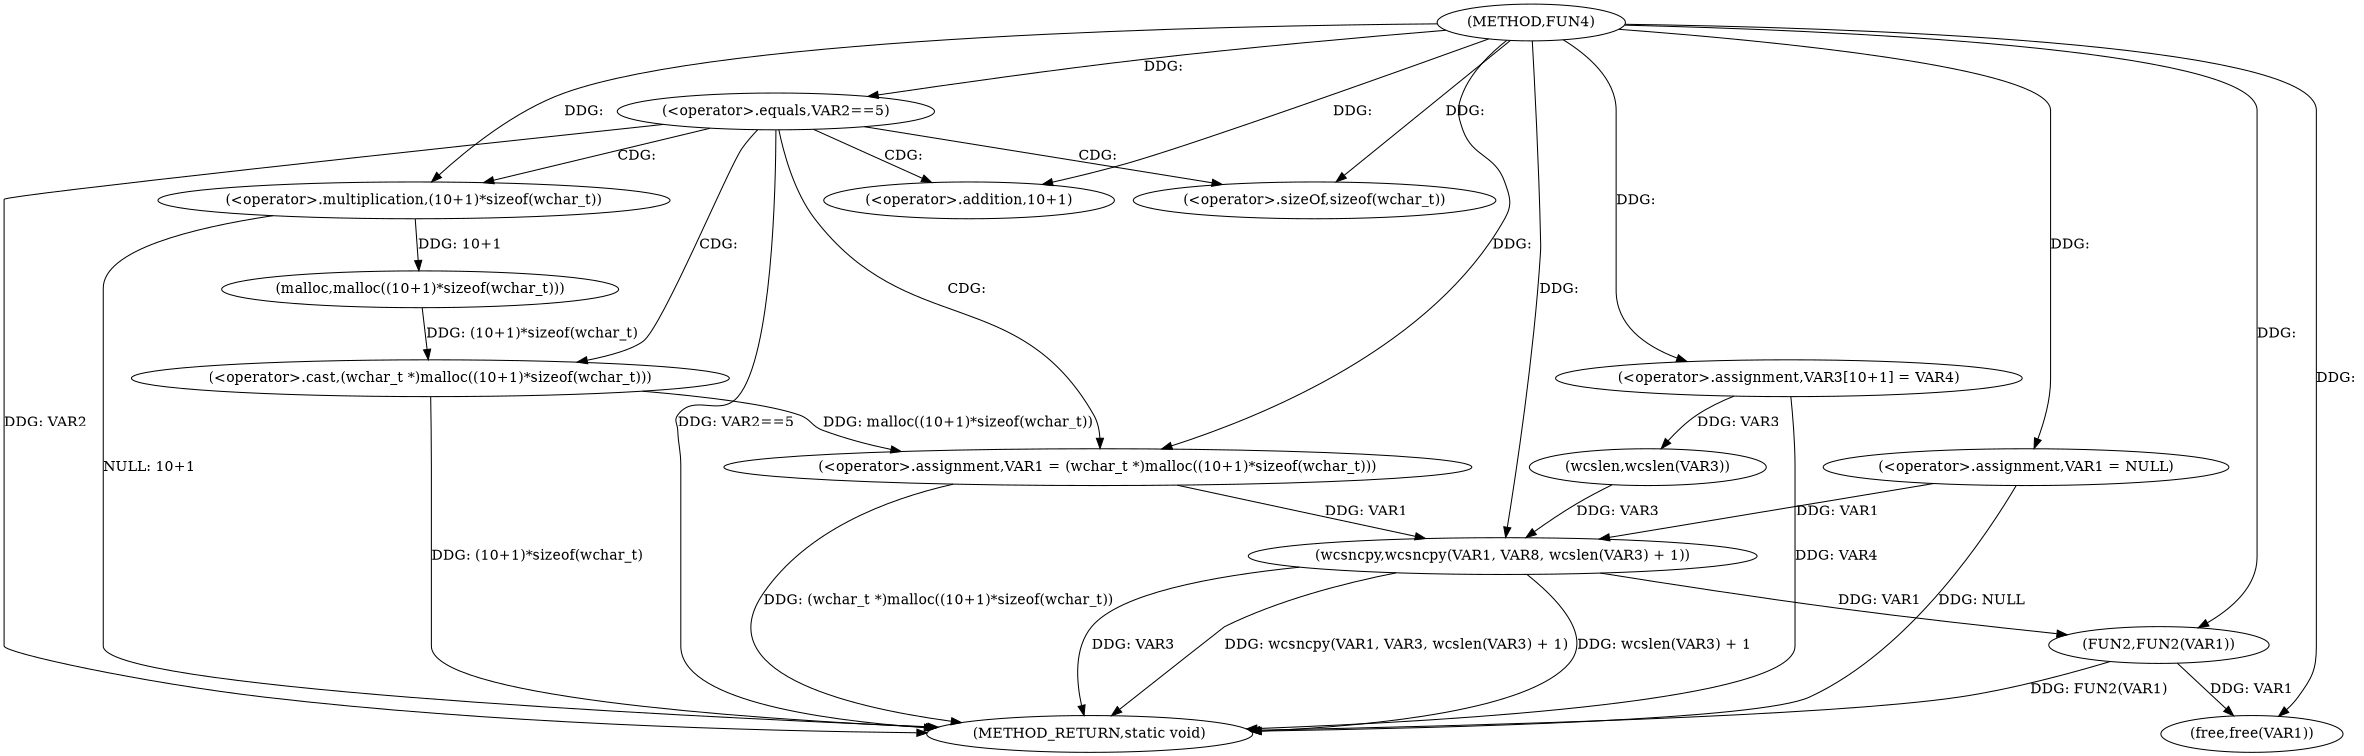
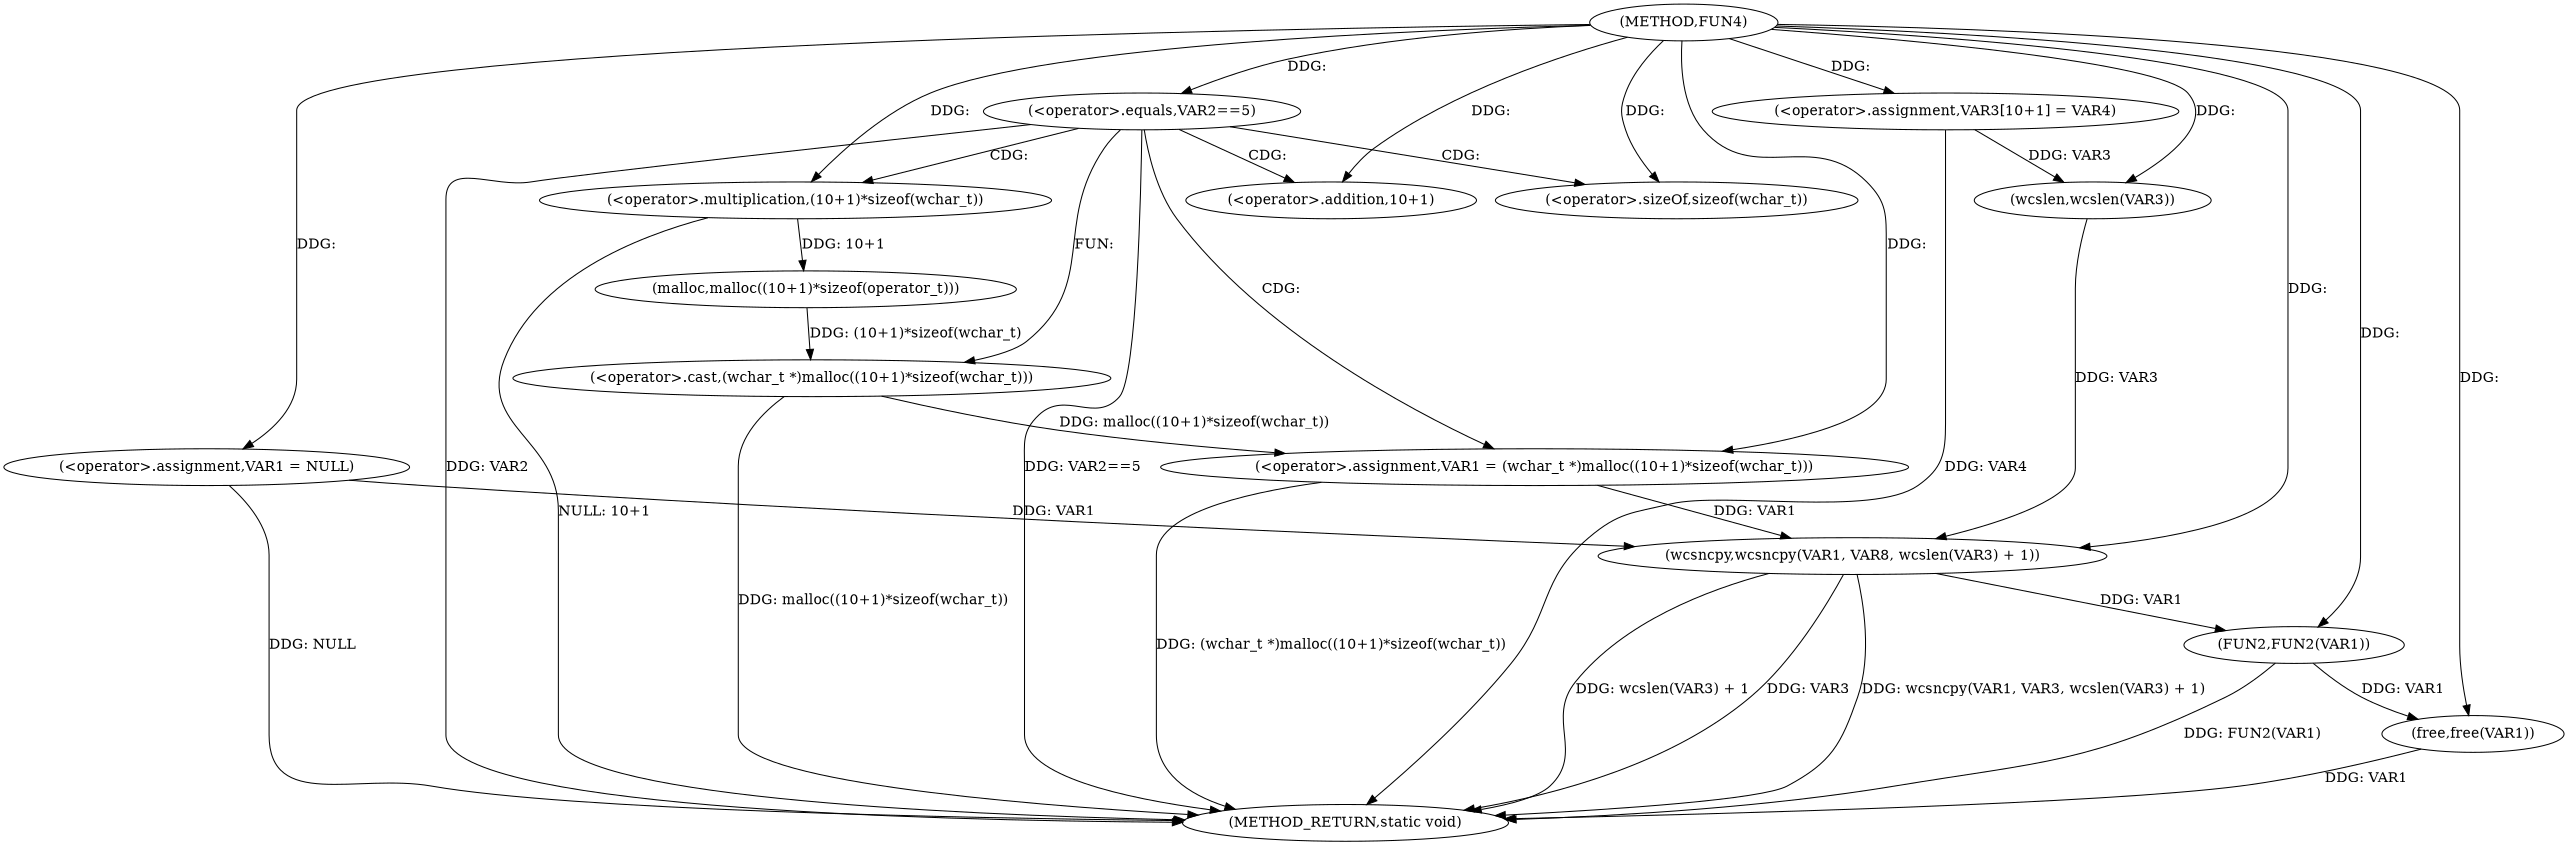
edge "(METHOD,FUN4)" -> "(wcslen,wcslen(VAR3))": added, label "DDG:"
edge "(<operator>.equals,VAR2==5)" -> "(<operator>.cast,(wchar_t *)malloc((10+1)*sizeof(wchar_t)))": label "CDG: " -> "FUN: "
node "(malloc,malloc((10+1)*sizeof(wchar_t)))": label "(malloc,malloc((10+1)*sizeof(wchar_t)))" -> "(malloc,malloc((10+1)*sizeof(operator_t)))"
edge "(<operator>.cast,(wchar_t *)malloc((10+1)*sizeof(wchar_t)))" -> "(METHOD_RETURN,static void)": label "DDG: (10+1)*sizeof(wchar_t)" -> "DDG: malloc((10+1)*sizeof(wchar_t))"
edge "(free,free(VAR1))" -> "(METHOD_RETURN,static void)": added, label "DDG: VAR1"
